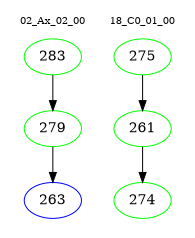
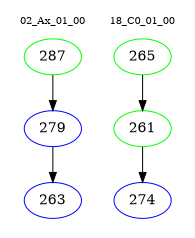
cluster "02_Ax_02_00": label "02_Ax_02_00" -> "02_Ax_01_00"
node "283": label "283" -> "287"
node "275": label "275" -> "265"
node "279": color green -> blue
node "274": color green -> blue
